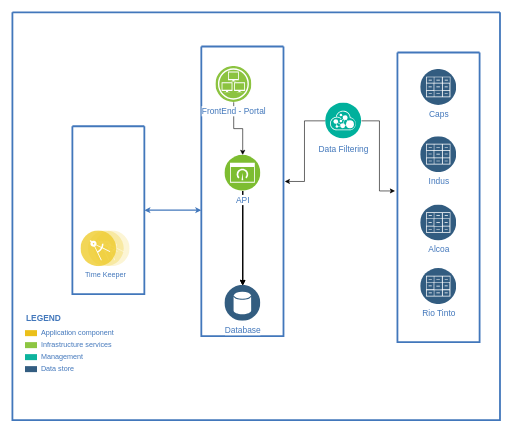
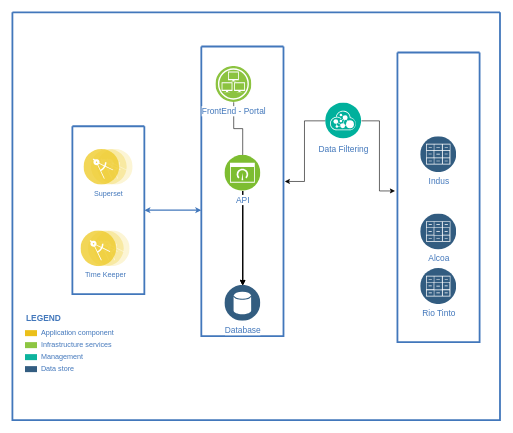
node "Caps": removed
edge "FrontEnd - Portal" -> "API": arrowhead classic -> none
node "Superset": added
node "Alcoa": moved (439, 223) -> (439, 232)
